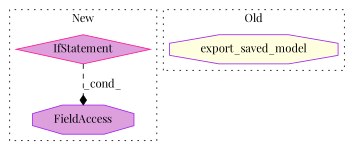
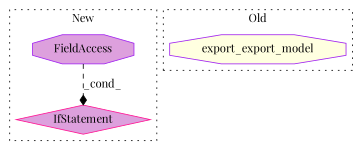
node "export_saved_model": label "export_saved_model" -> "export_export_model"
edge "IfStatement" -> "FieldAccess": reversed
